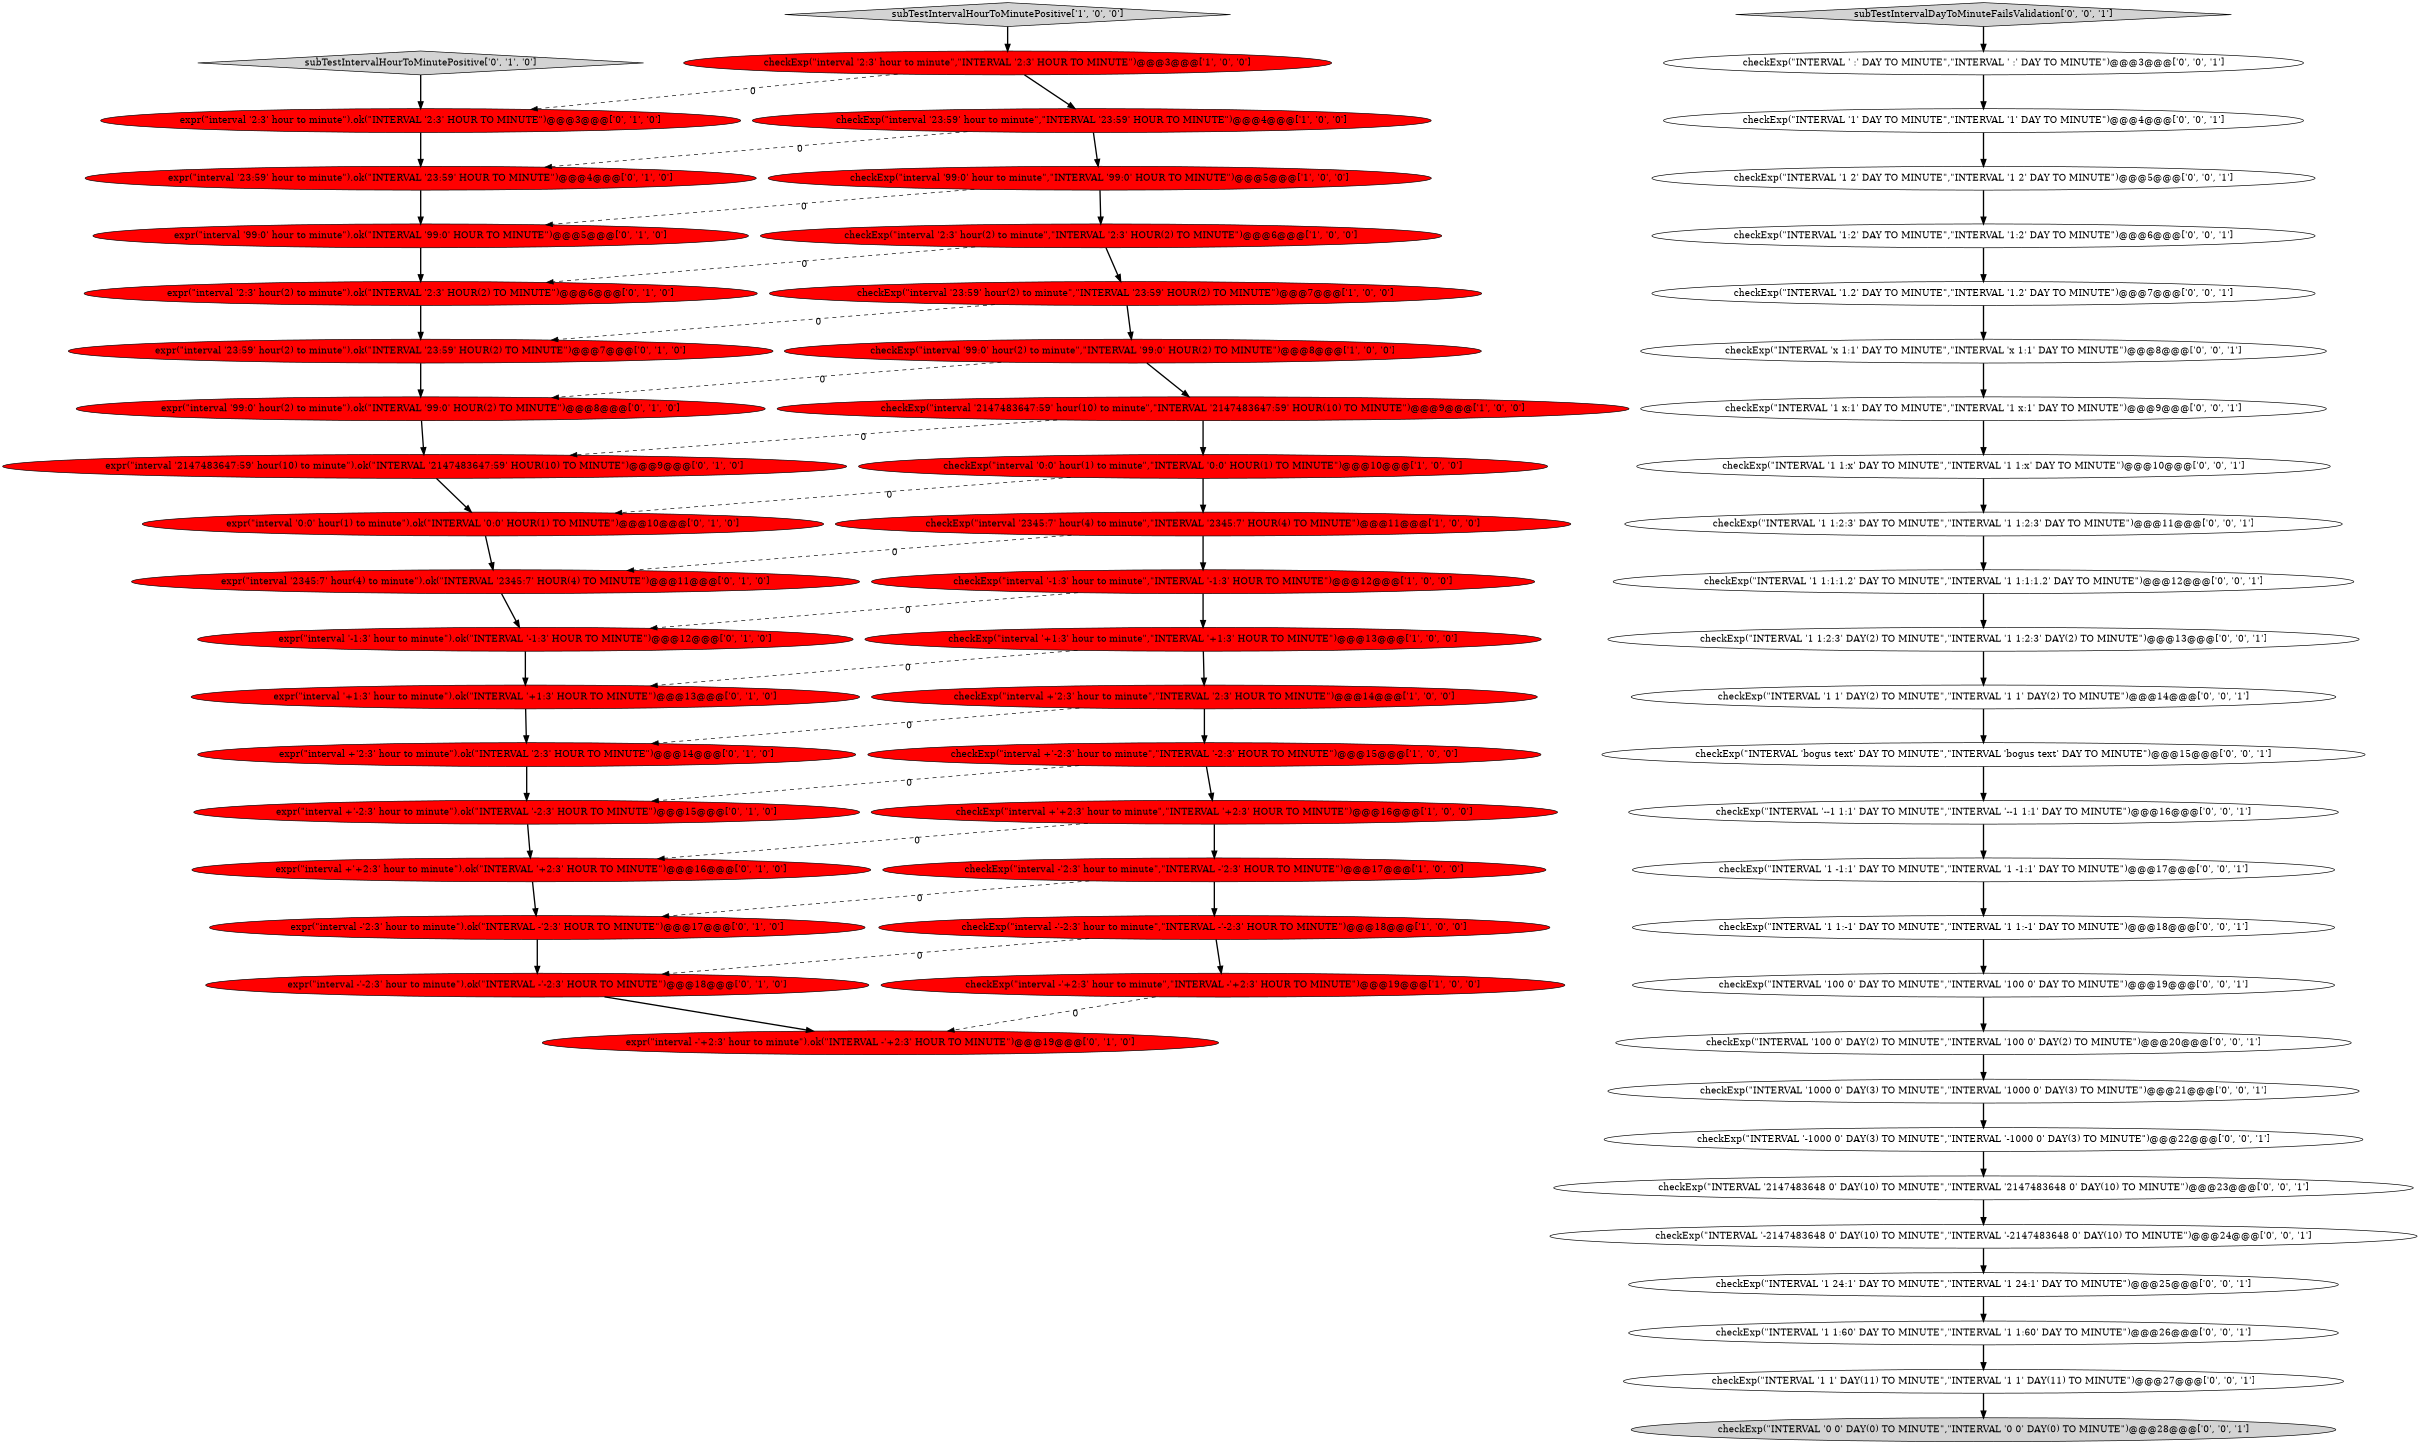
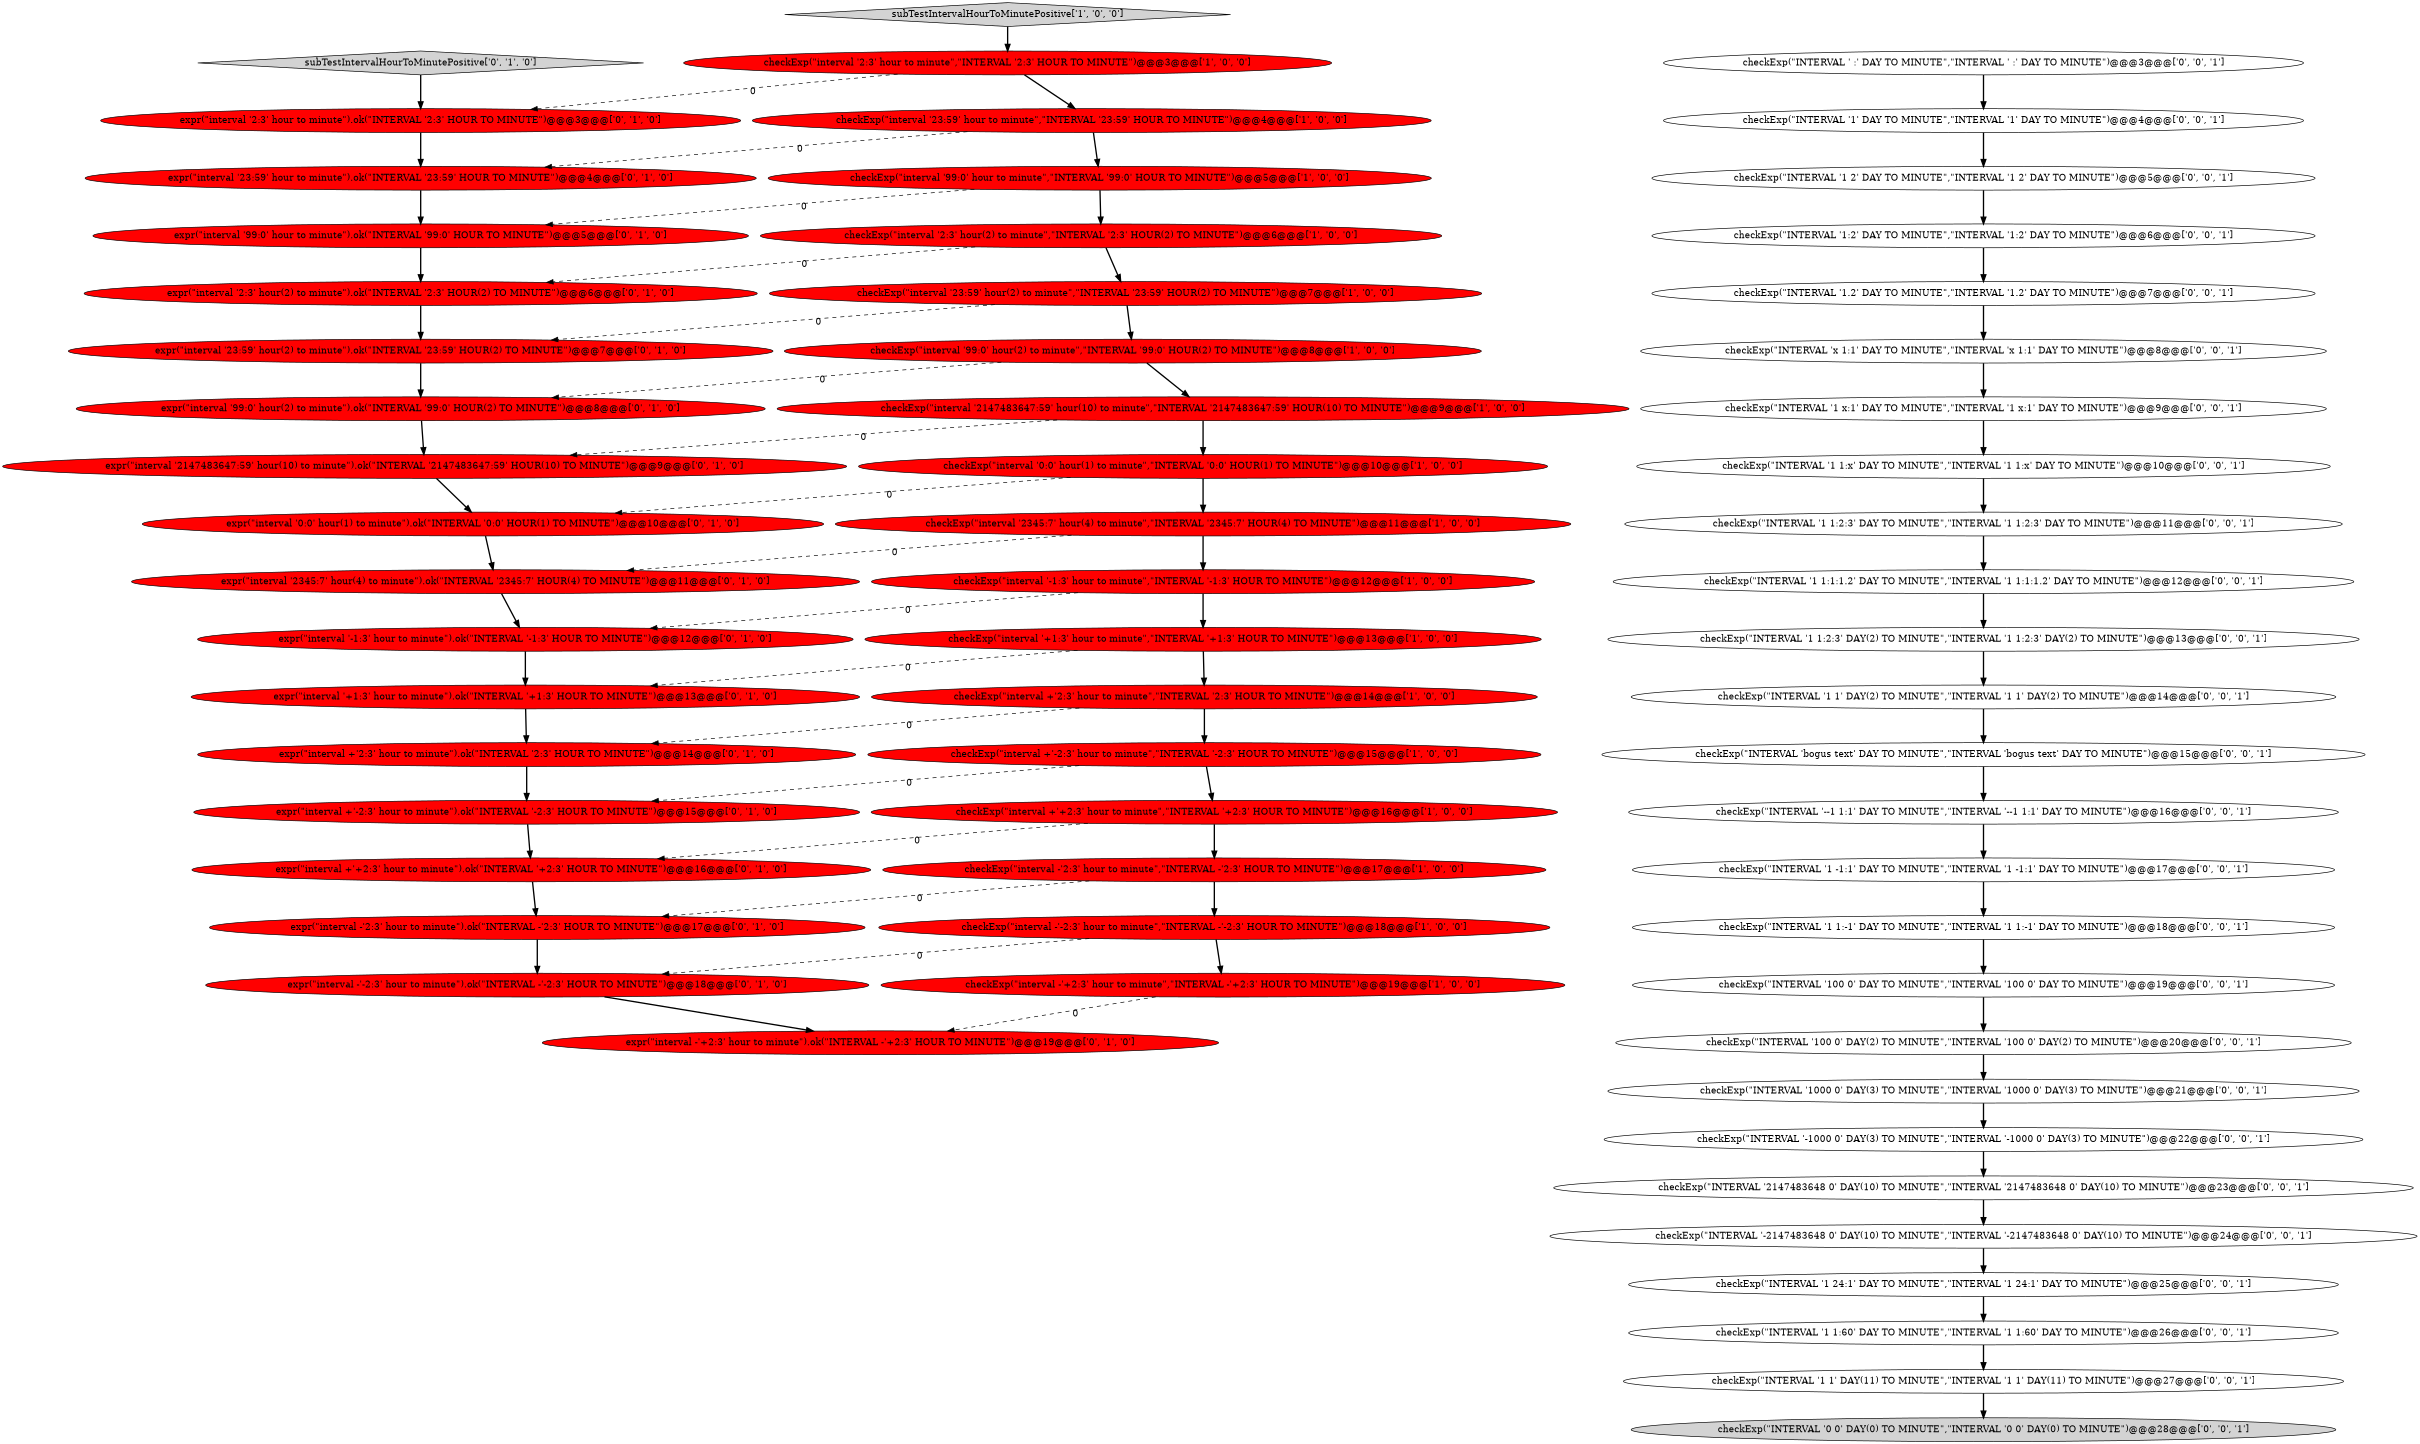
node "subTestIntervalDayToMinuteFailsValidation['0', '0', '1']": removed
